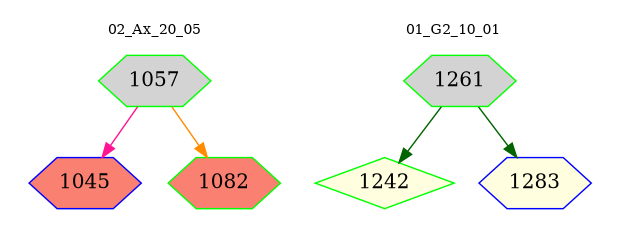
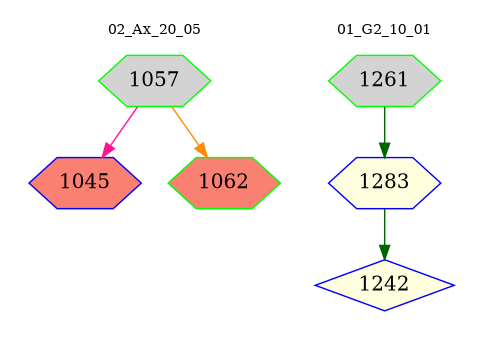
edge "1261" -> "1242": now "1283" -> "1242"
node "1082": label "1082" -> "1062"
node "1242": color green -> blue
